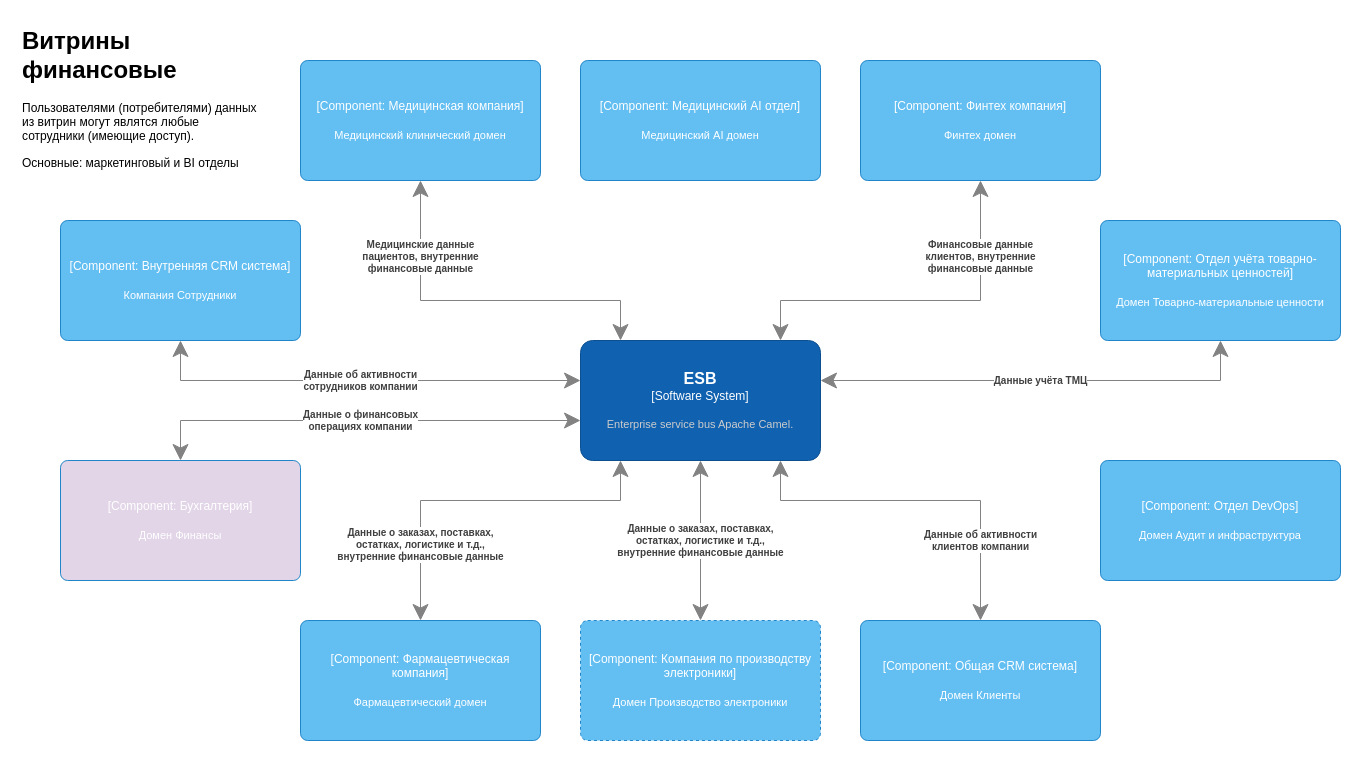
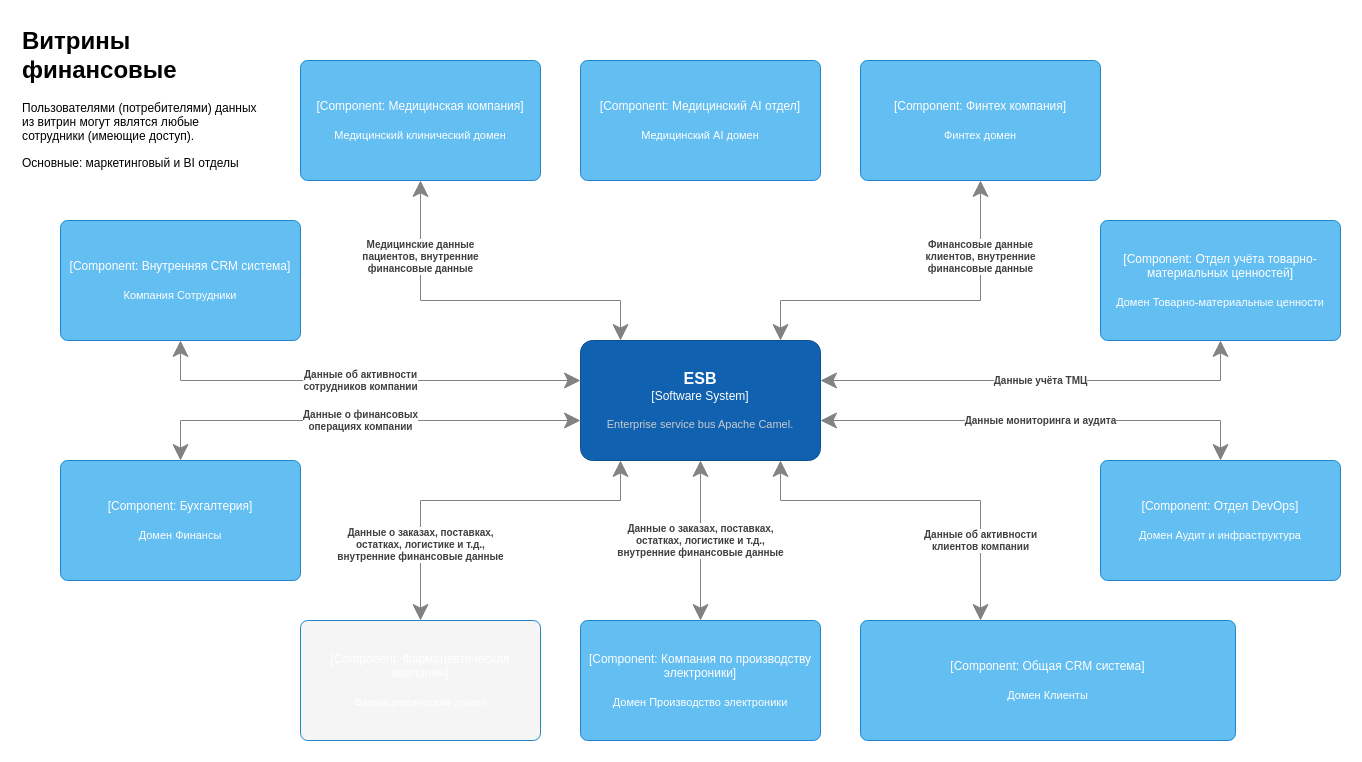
edge "ESB [Software System] Enterprise service bus Apache Camel." -- "[Component: Отдел DevOps] Домен Аудит и инфраструктура": added, label "Данные мониторинга и аудита"
node "[Component: Бухгалтерия] Домен Финансы": fillcolor #e1d5e7 -> #63bef2
node "[Component: Фармацевтическая компания] Фармацевтический домен": fillcolor #63bef2 -> #f5f5f5
node "[Component: Компания по производству электроники] Домен Производство электроники": style dashed -> solid
node "[Component: Общая CRM система] Домен Клиенты": size 240x120 -> 375x120
